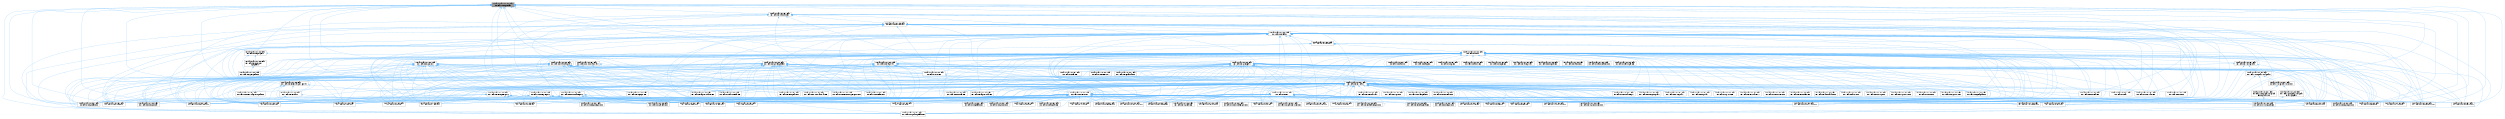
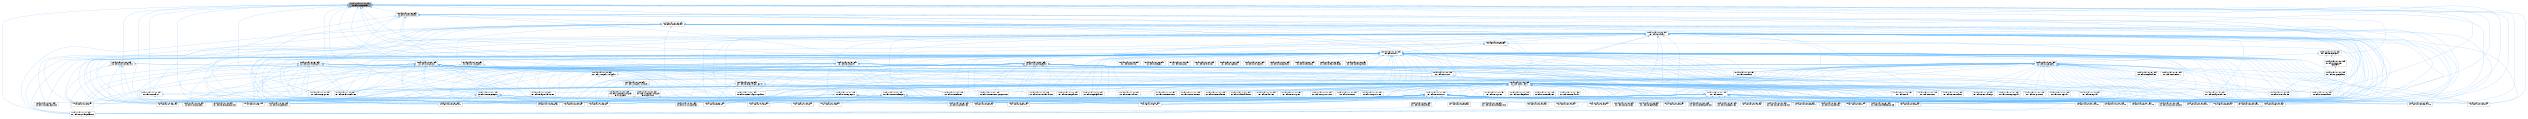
node "/home/runner/work/doxygen /doxygen/src/docgroup.cpp": added
